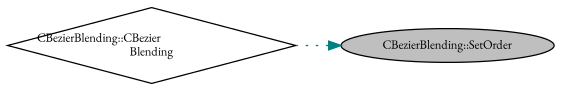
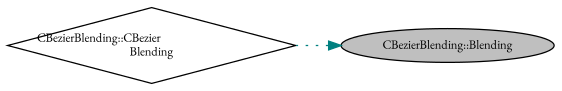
node "CBezierBlending::SetOrder": label "CBezierBlending::SetOrder" -> "CBezierBlending::Blending"
